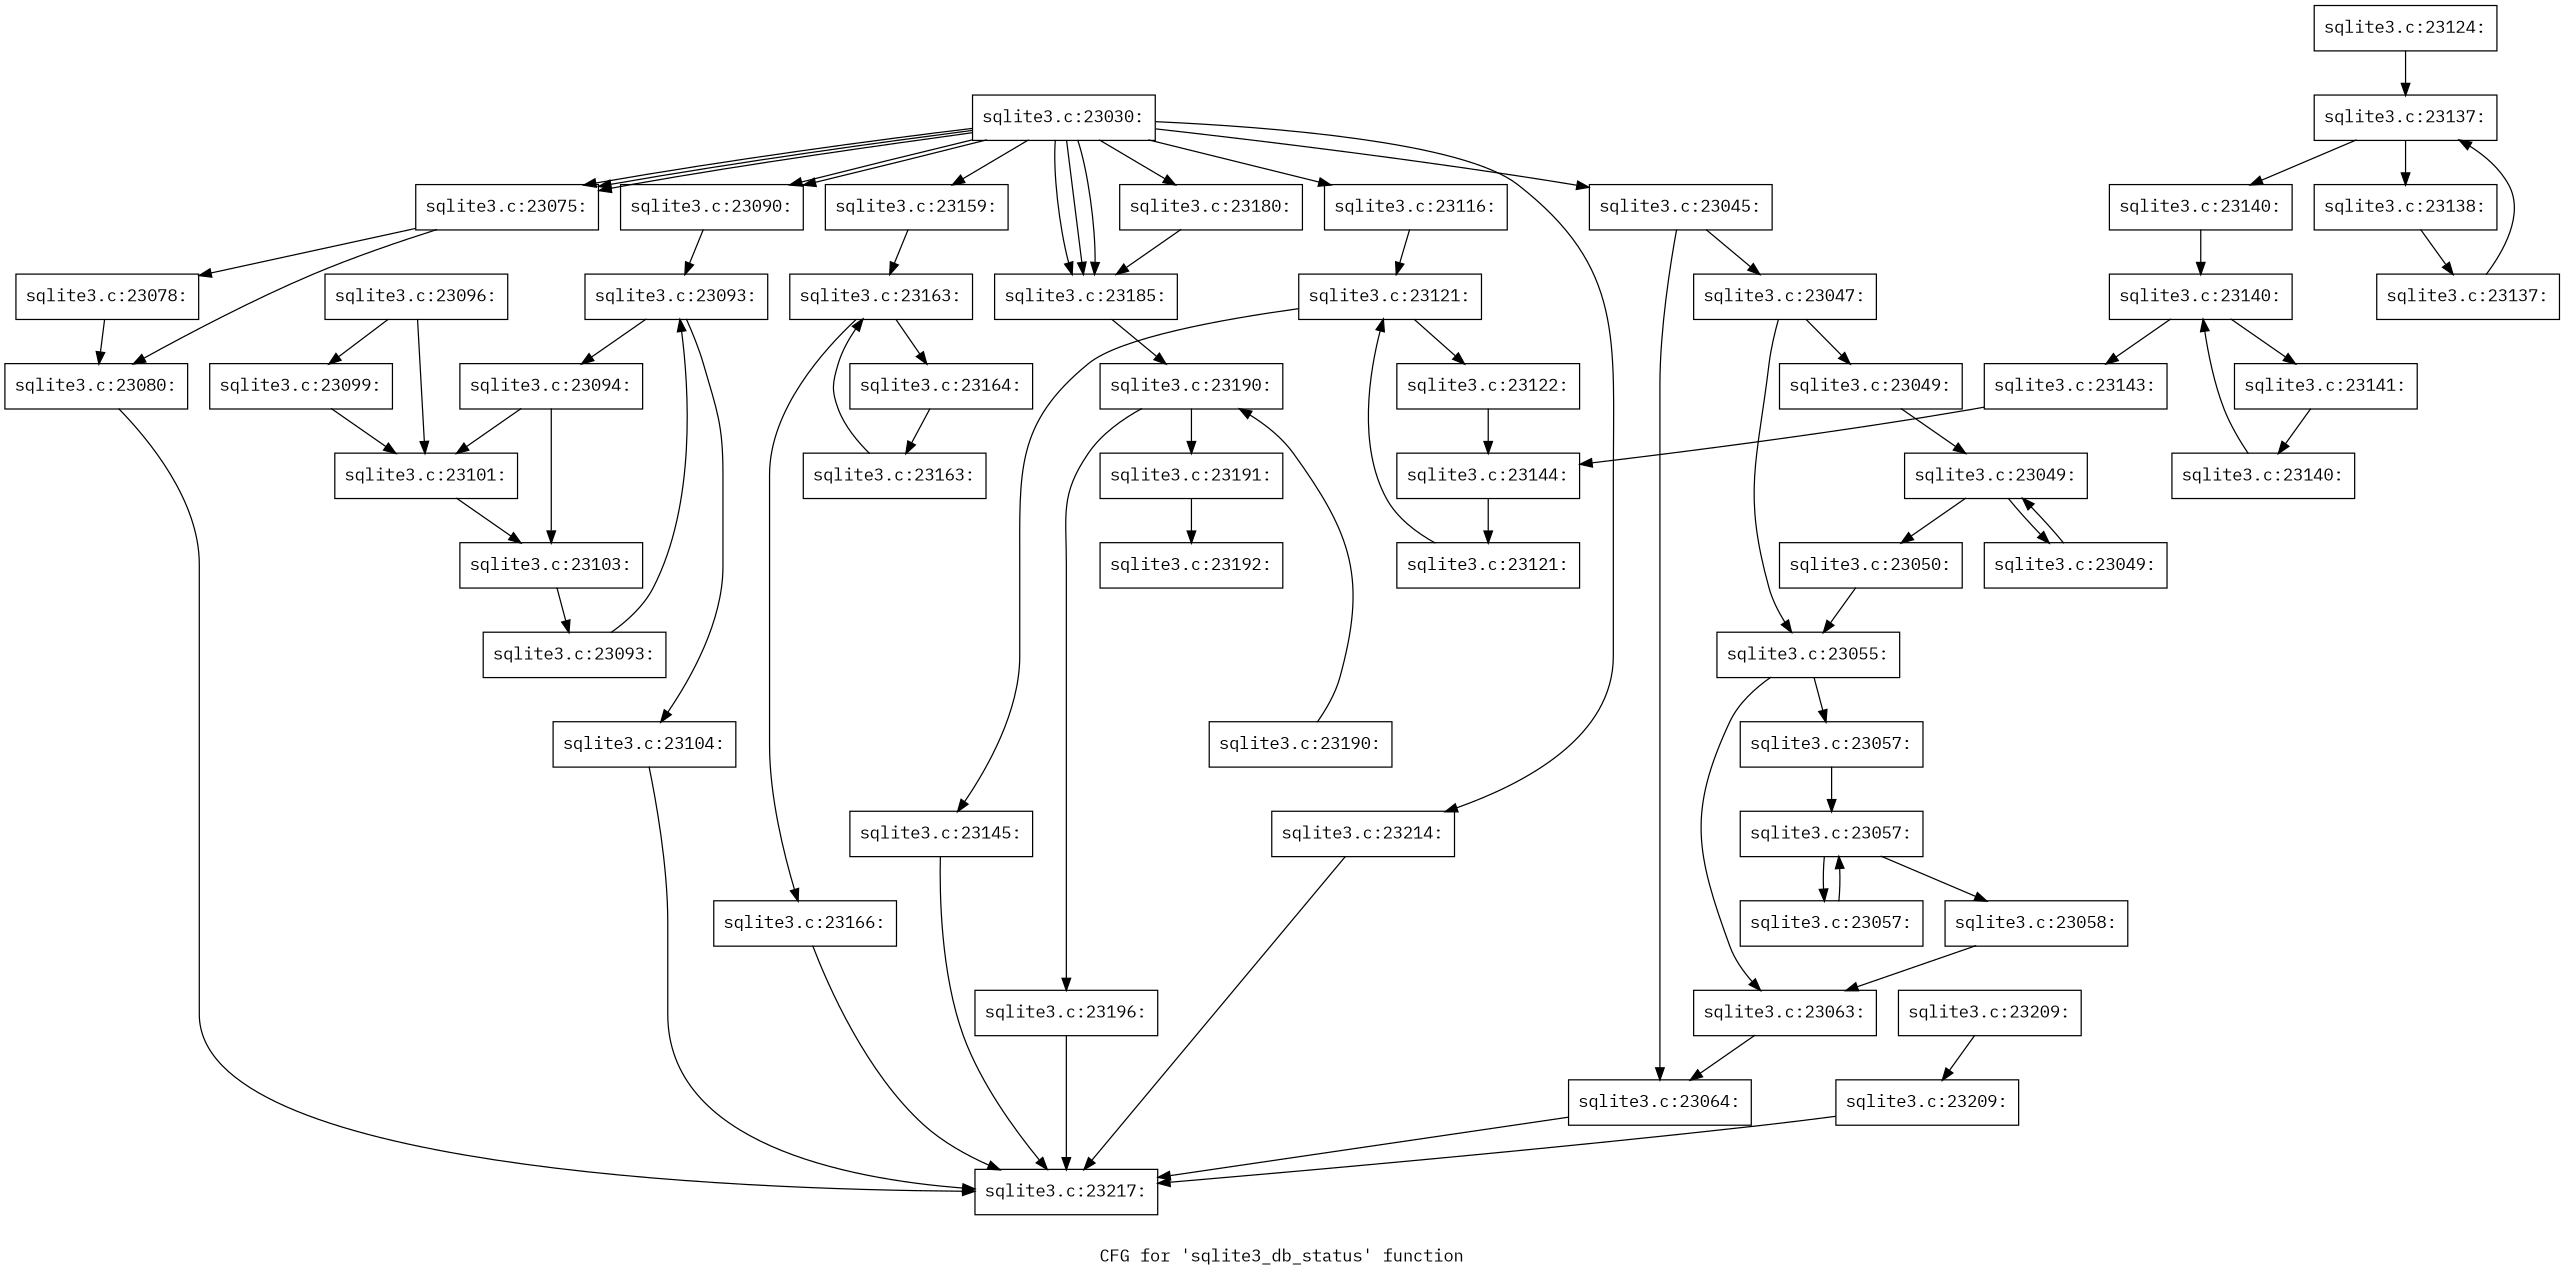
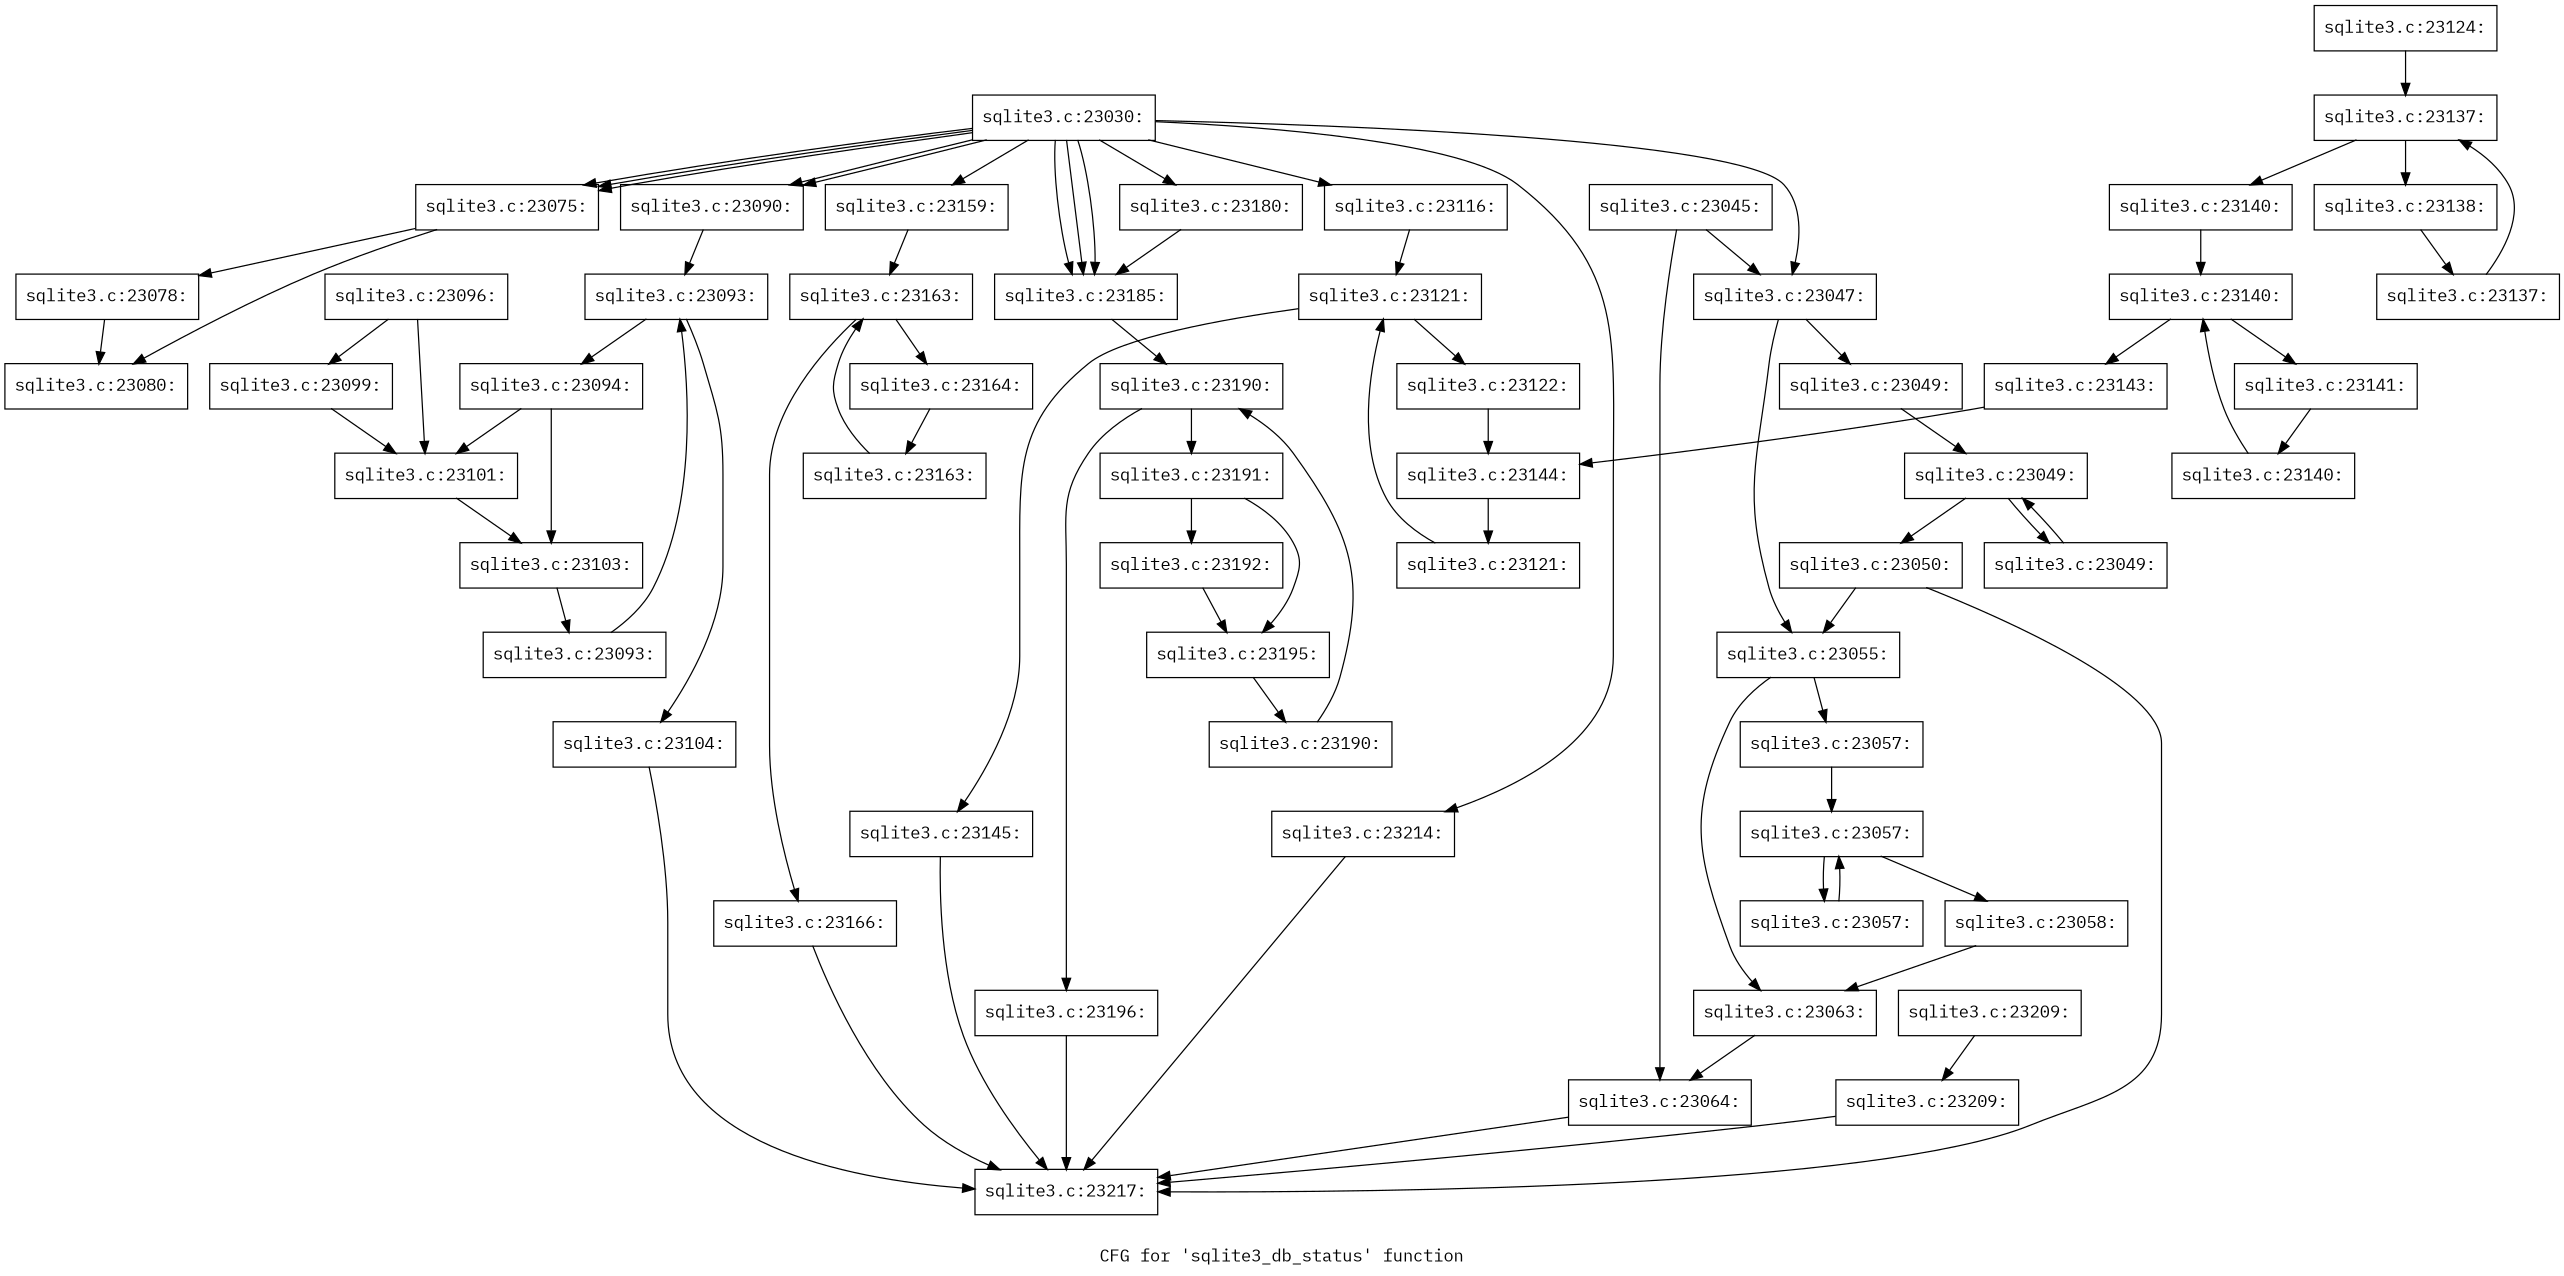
edge "sqlite3.c:23030:" -> "sqlite3.c:23045:": now "sqlite3.c:23030:" -> "sqlite3.c:23047:"
node "sqlite3.c:23195:": added
edge "sqlite3.c:23080:" -> "sqlite3.c:23217:": now "sqlite3.c:23050:" -> "sqlite3.c:23217:"
